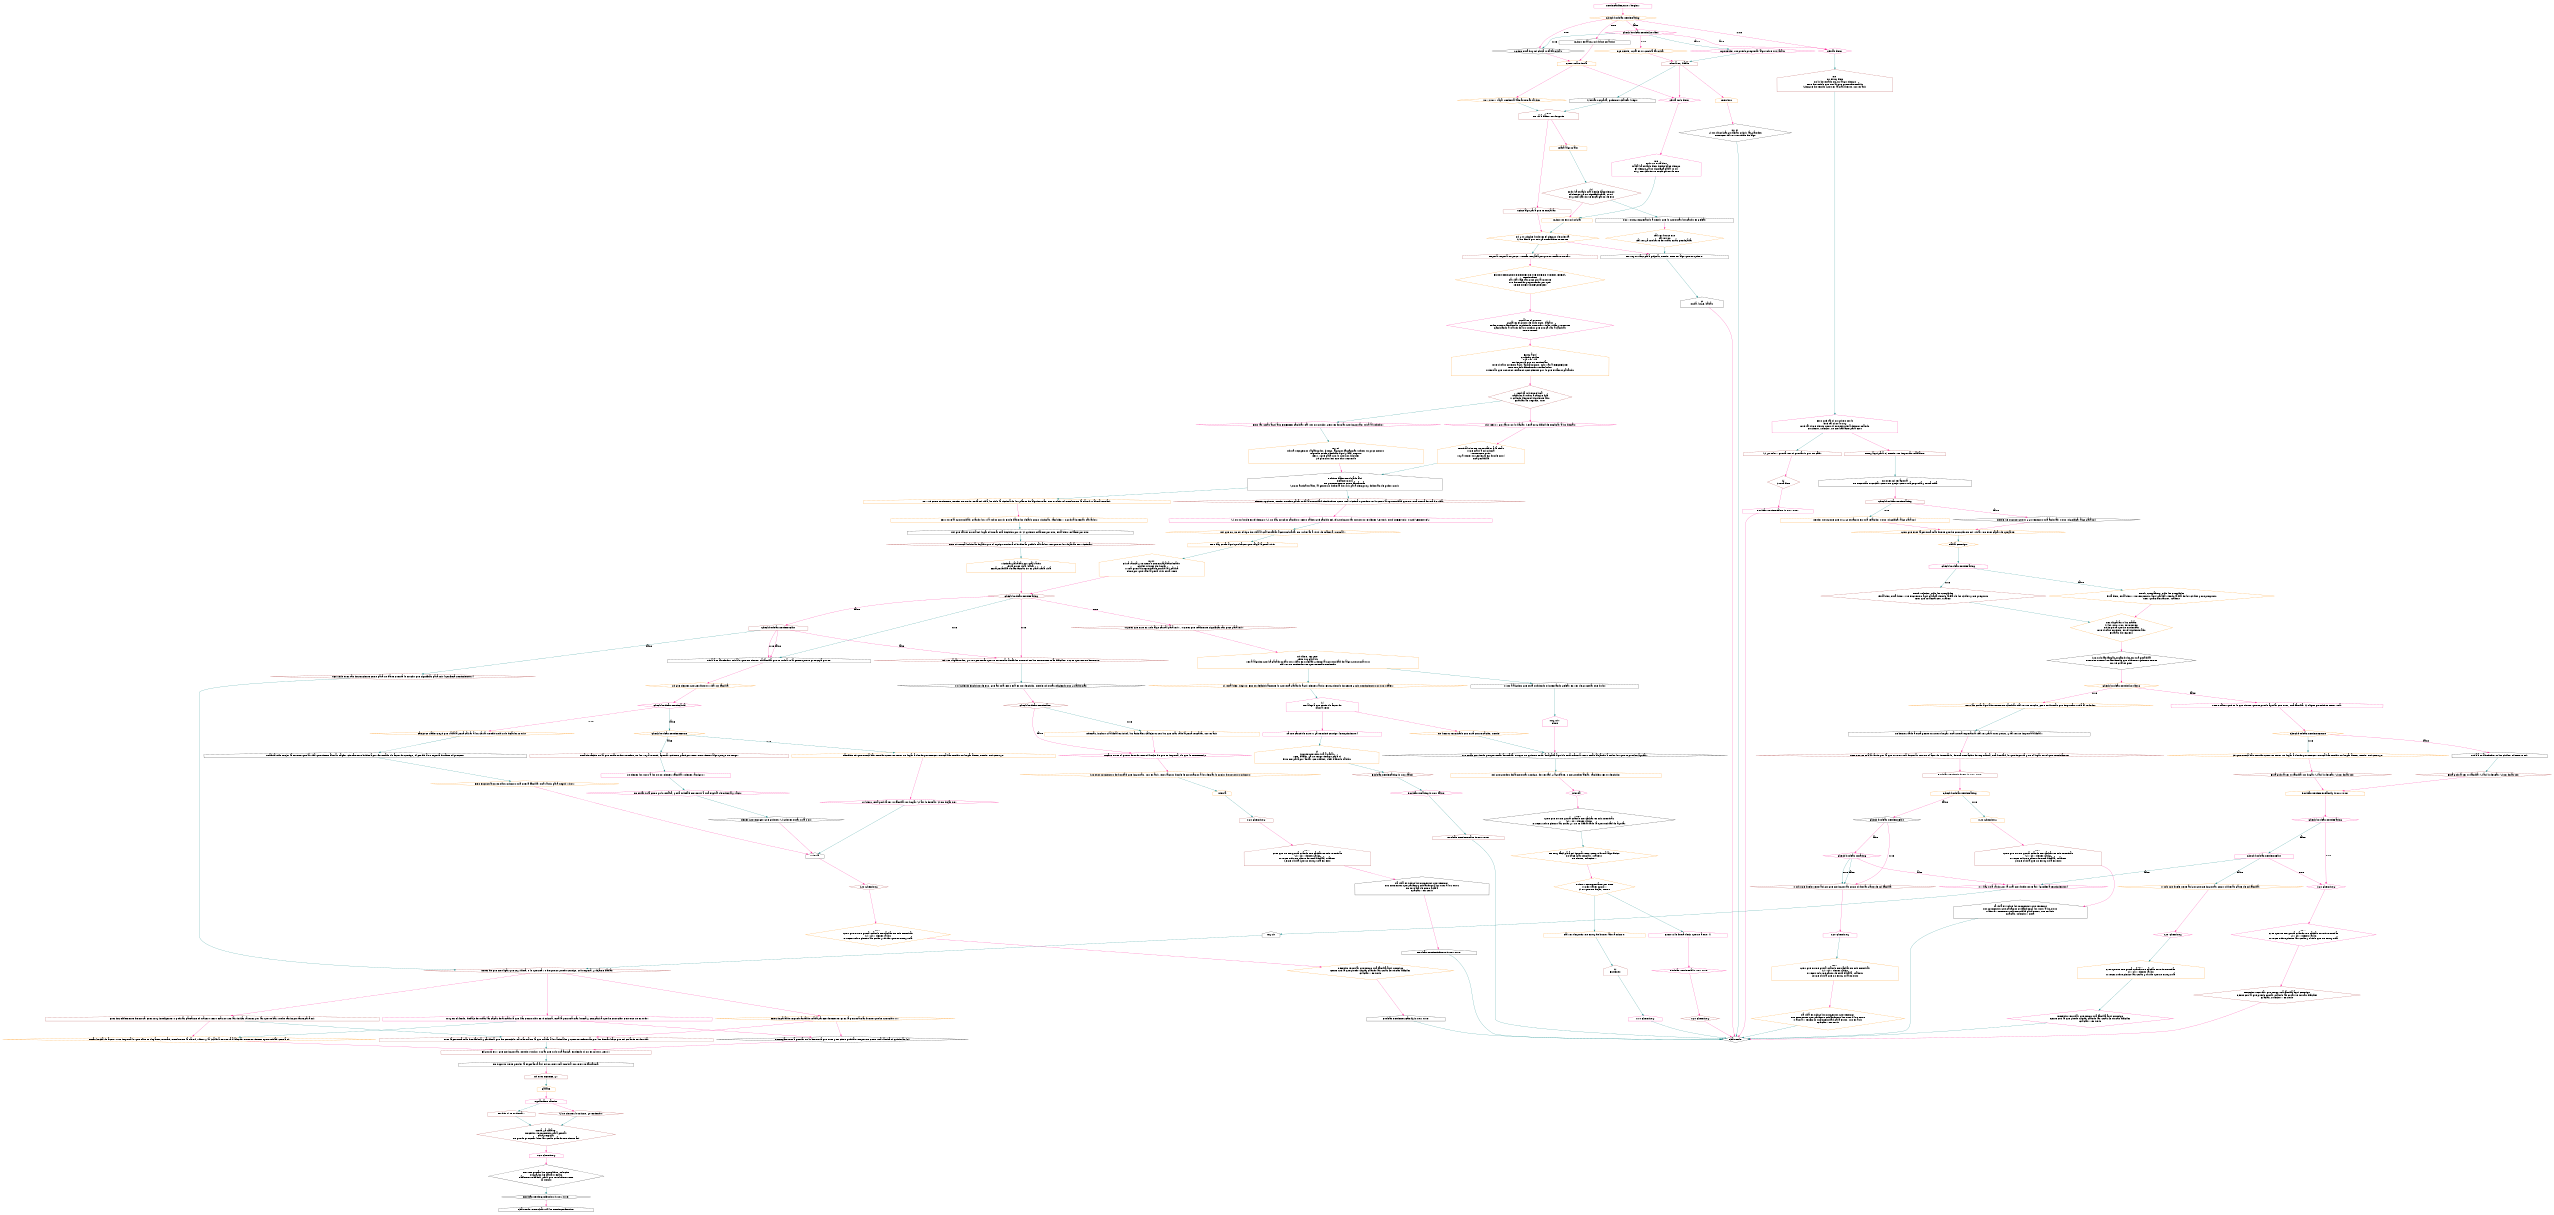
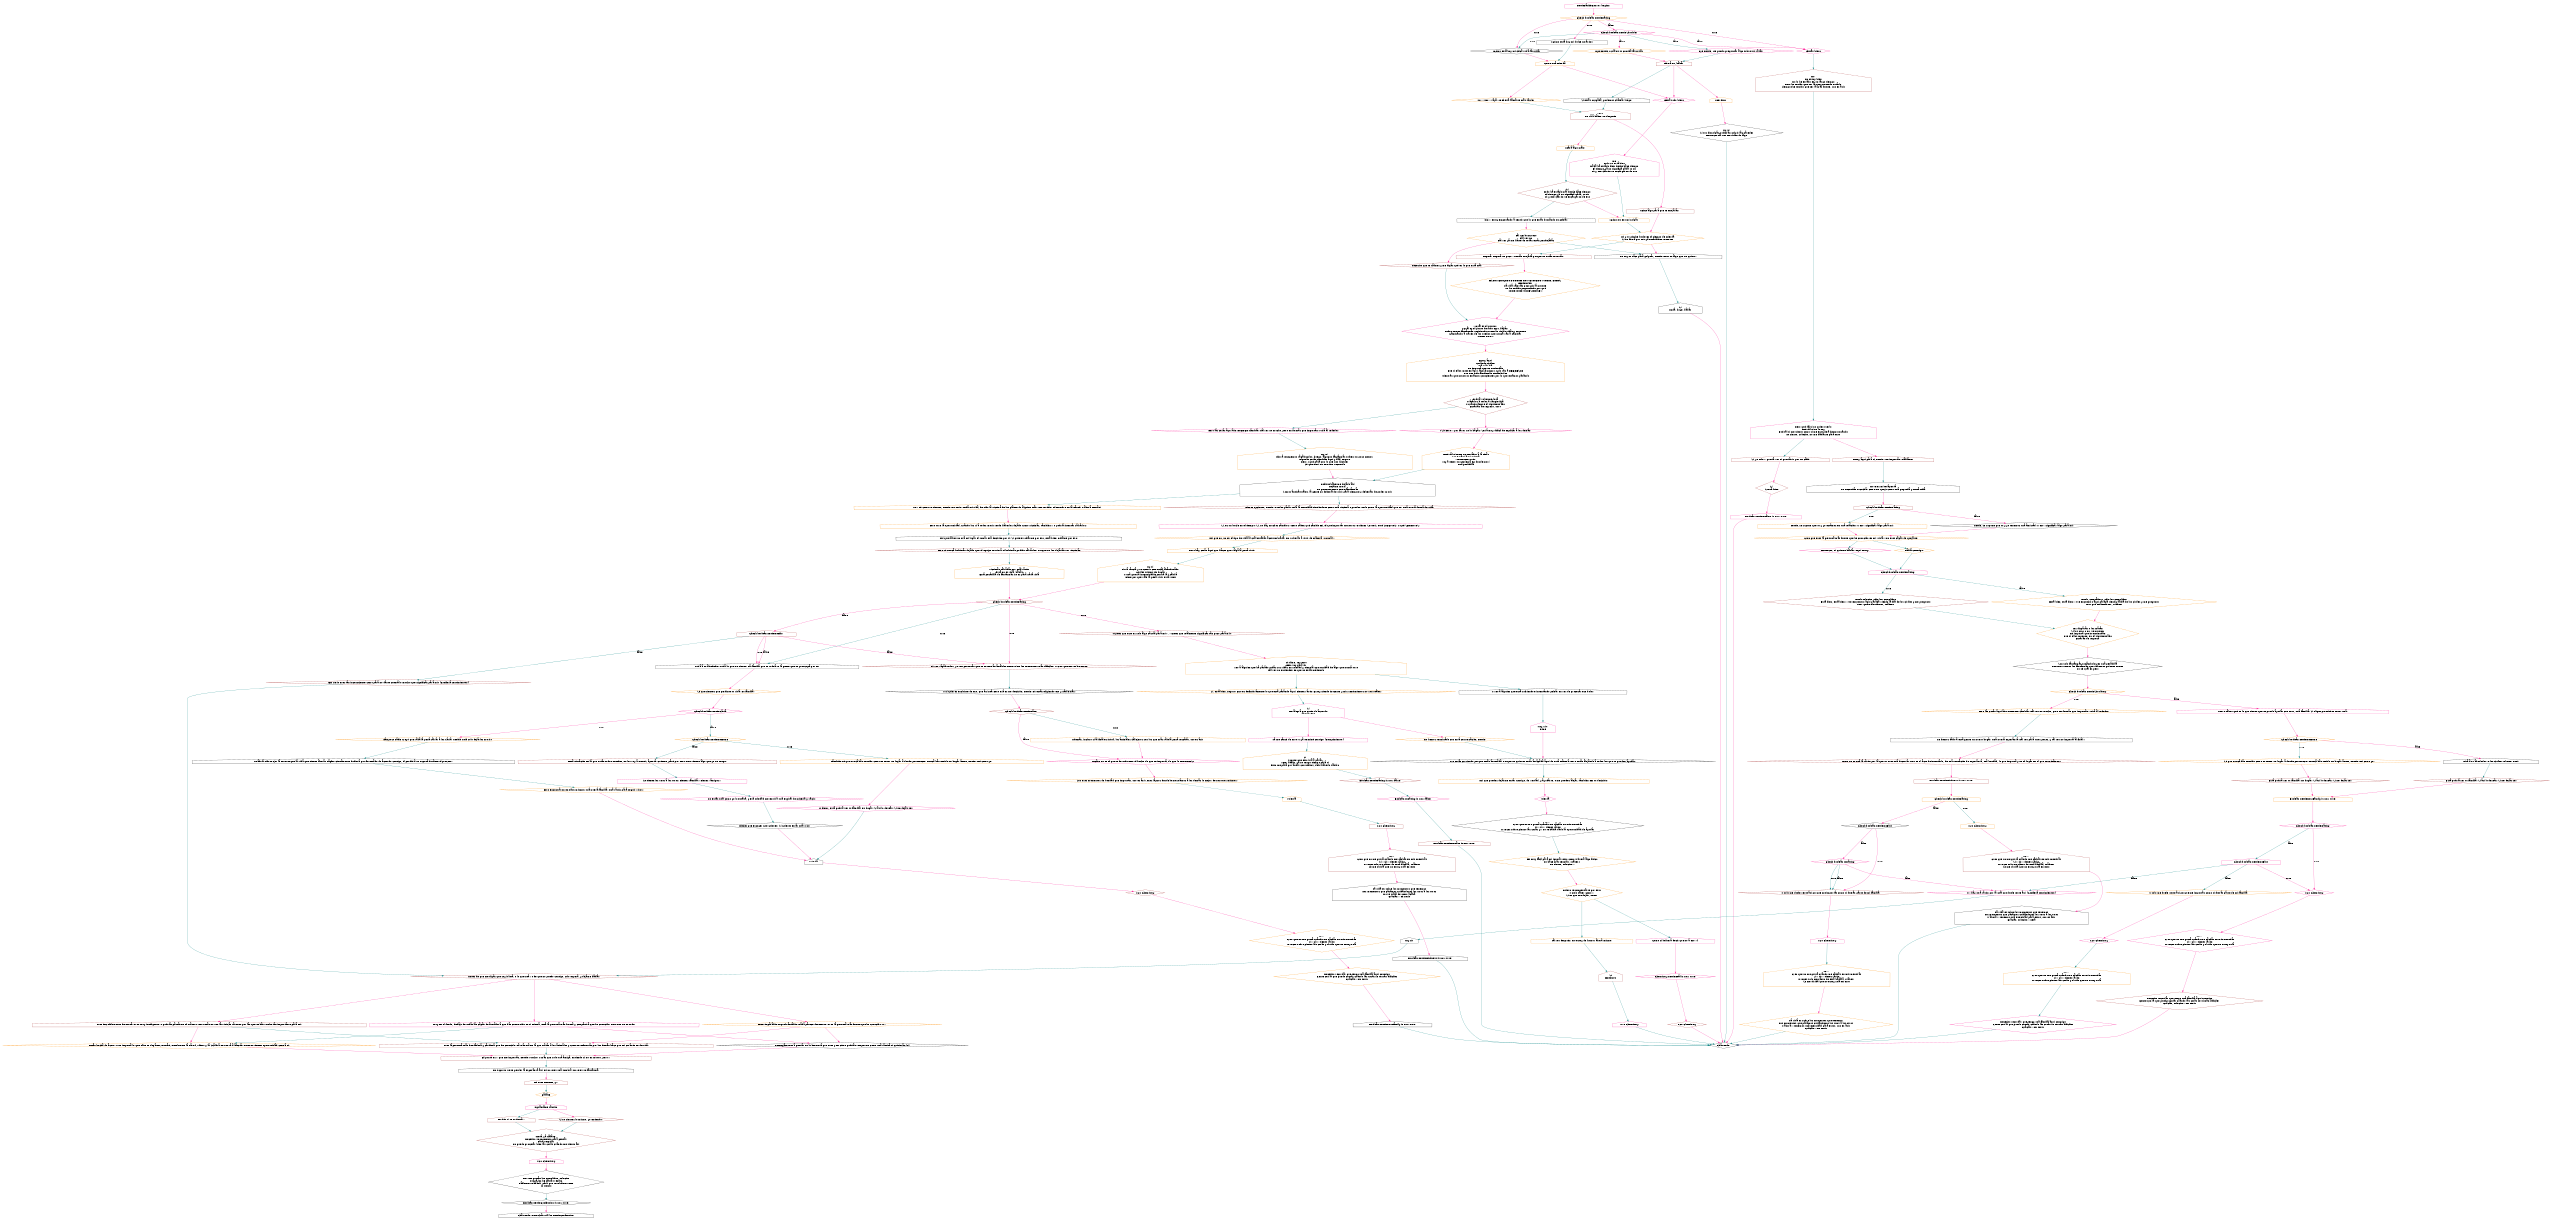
edge "Check boolean LettieShoulder" -> "Oye Lettie, ¿cuál es tu comida favorita?": label "true" -> "false"
edge "¿Cómo está hoy mi dulce corazón?" -> "Como una mierda": color deeppink -> teal
node "Necesito que te calmes y me digas qué es lo que está mal.": added
node "Entonces, si quieres hablar. Aquí estoy.": added
node "Boolean LettieReal is now true.": label "Boolean LettieReal is now true." -> "Chemistry LettieReal is now true."
node "Cállate": shape house -> diamond
